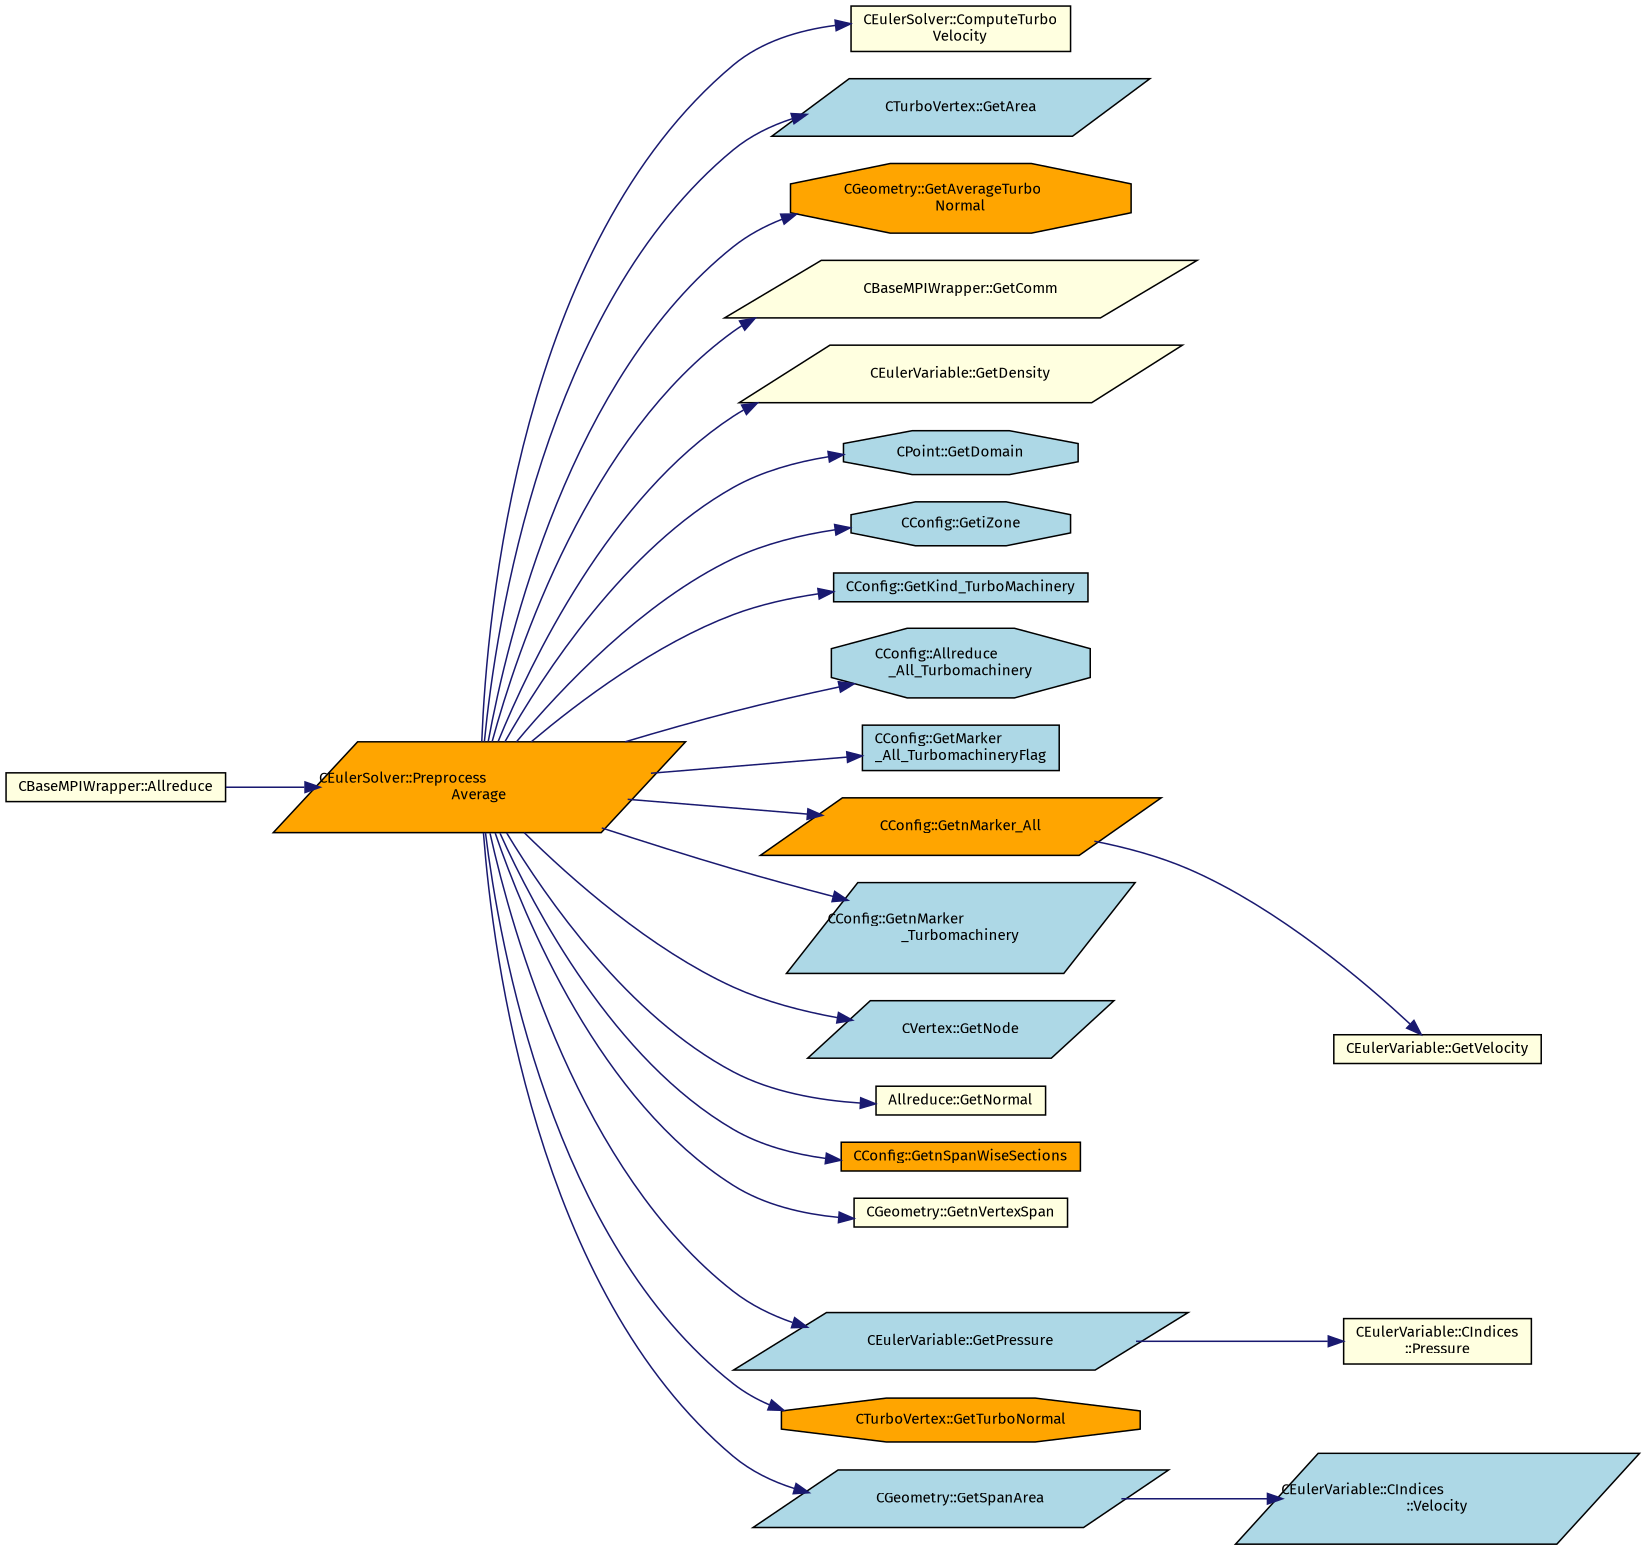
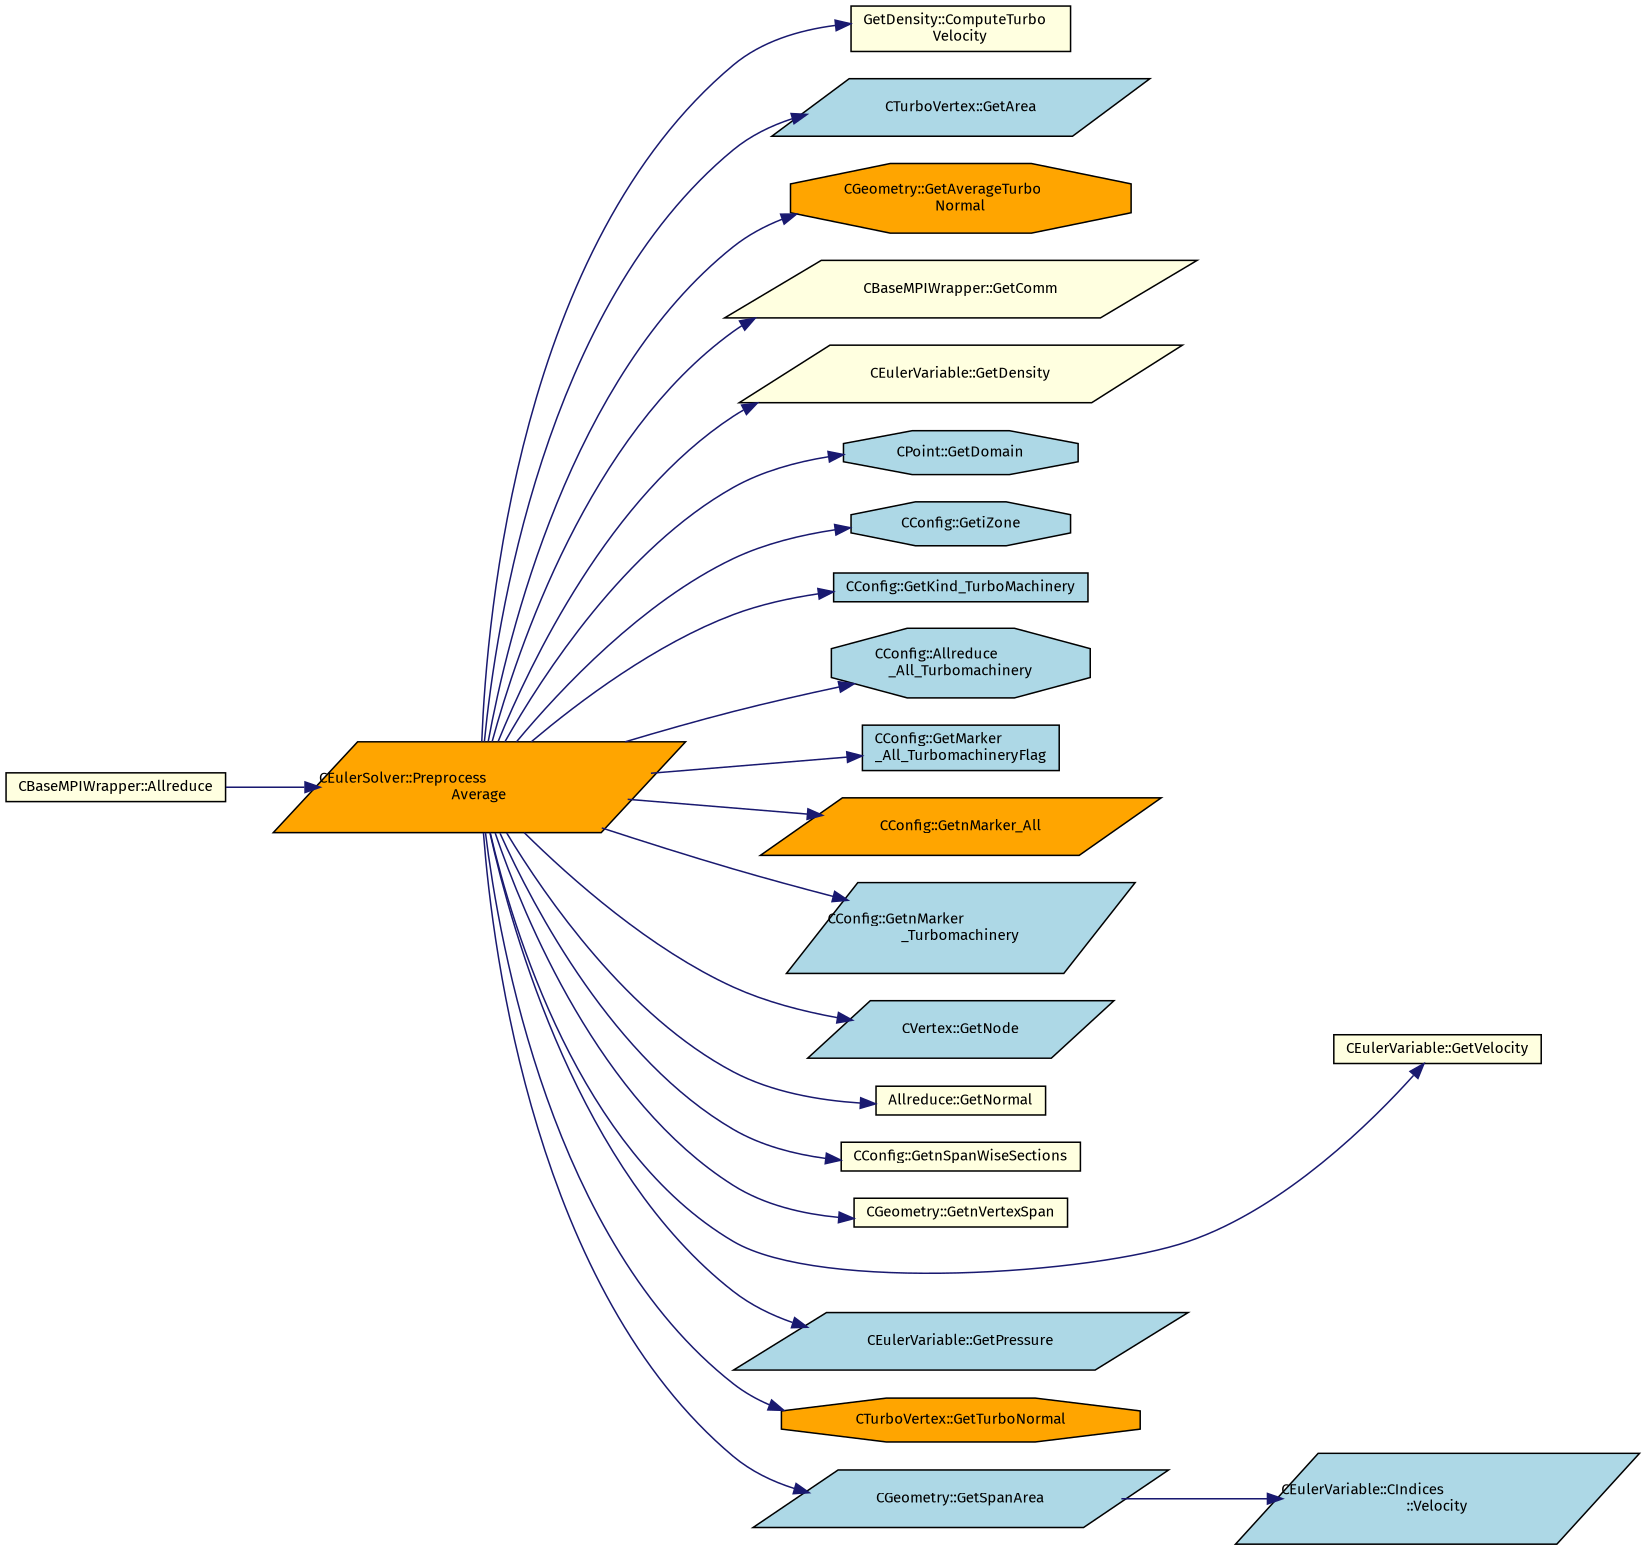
node "CEulerSolver::ComputeTurbo Velocity": label "CEulerSolver::ComputeTurbo Velocity" -> "GetDensity::ComputeTurbo Velocity"
edge "CConfig::GetnMarker_All" -> "CEulerVariable::GetVelocity": now "CEulerSolver::Preprocess Average" -> "CEulerVariable::GetVelocity"
node "CConfig::GetnSpanWiseSections": fillcolor orange -> lightyellow
node "CEulerVariable::CIndices ::Pressure": removed
